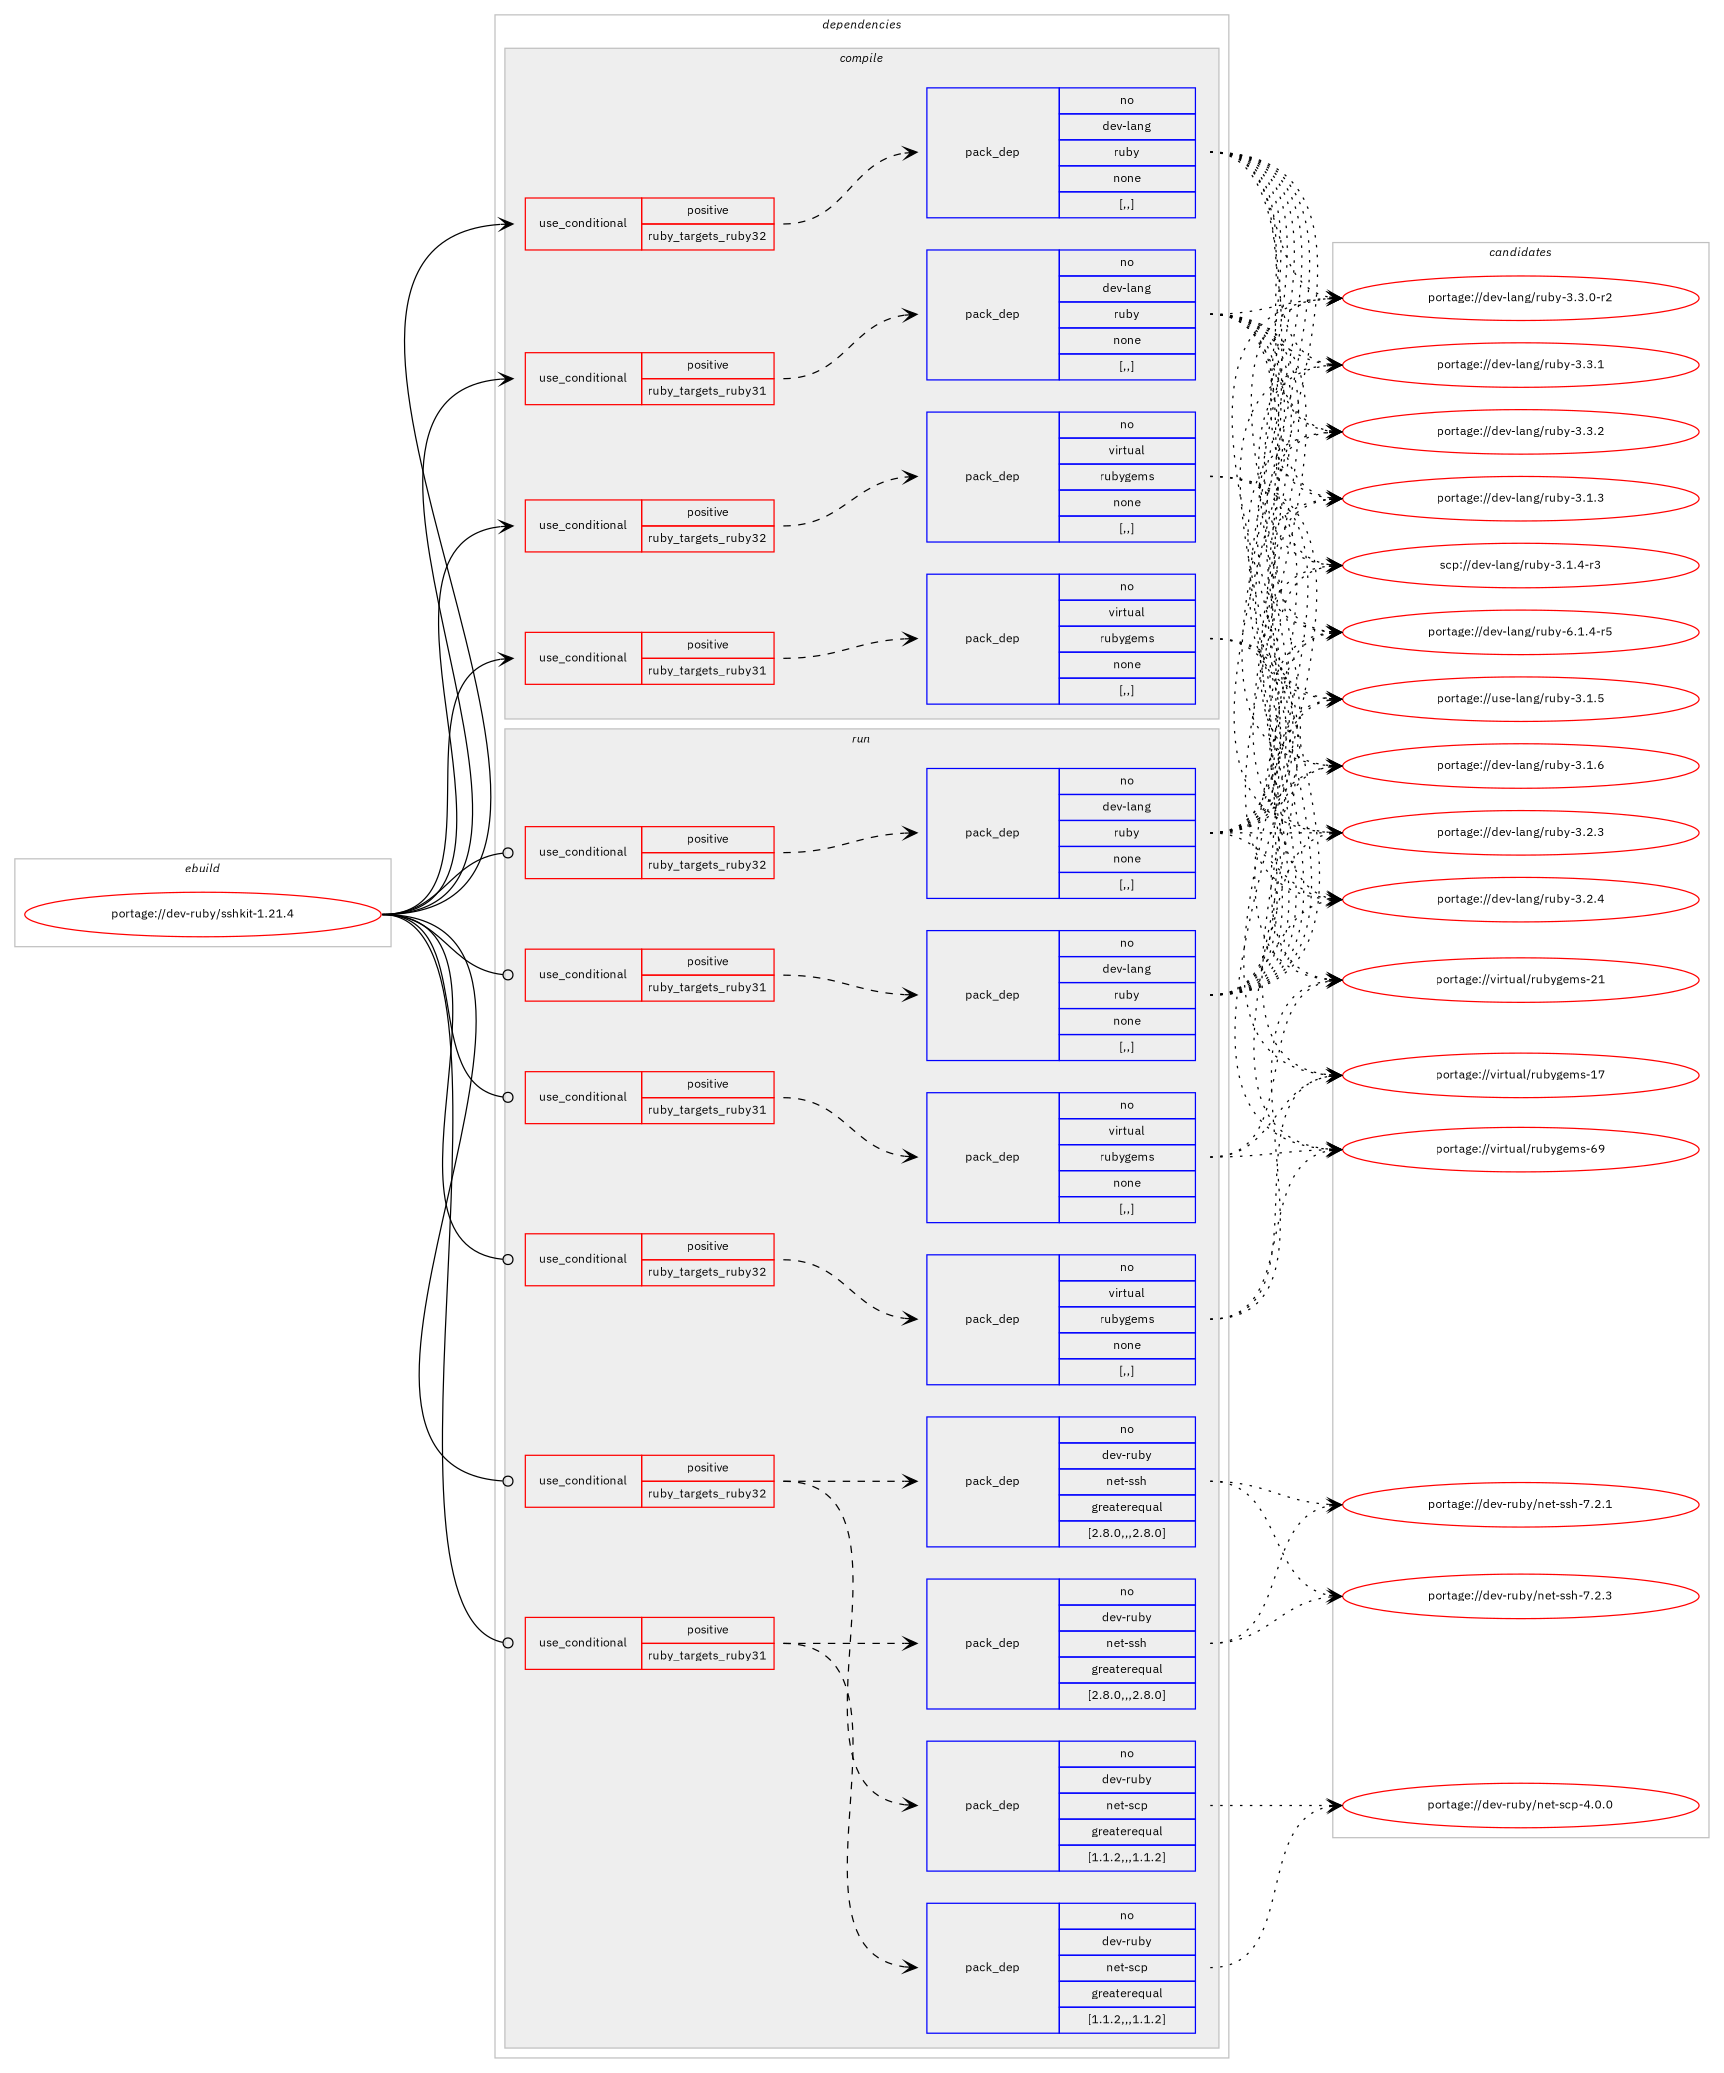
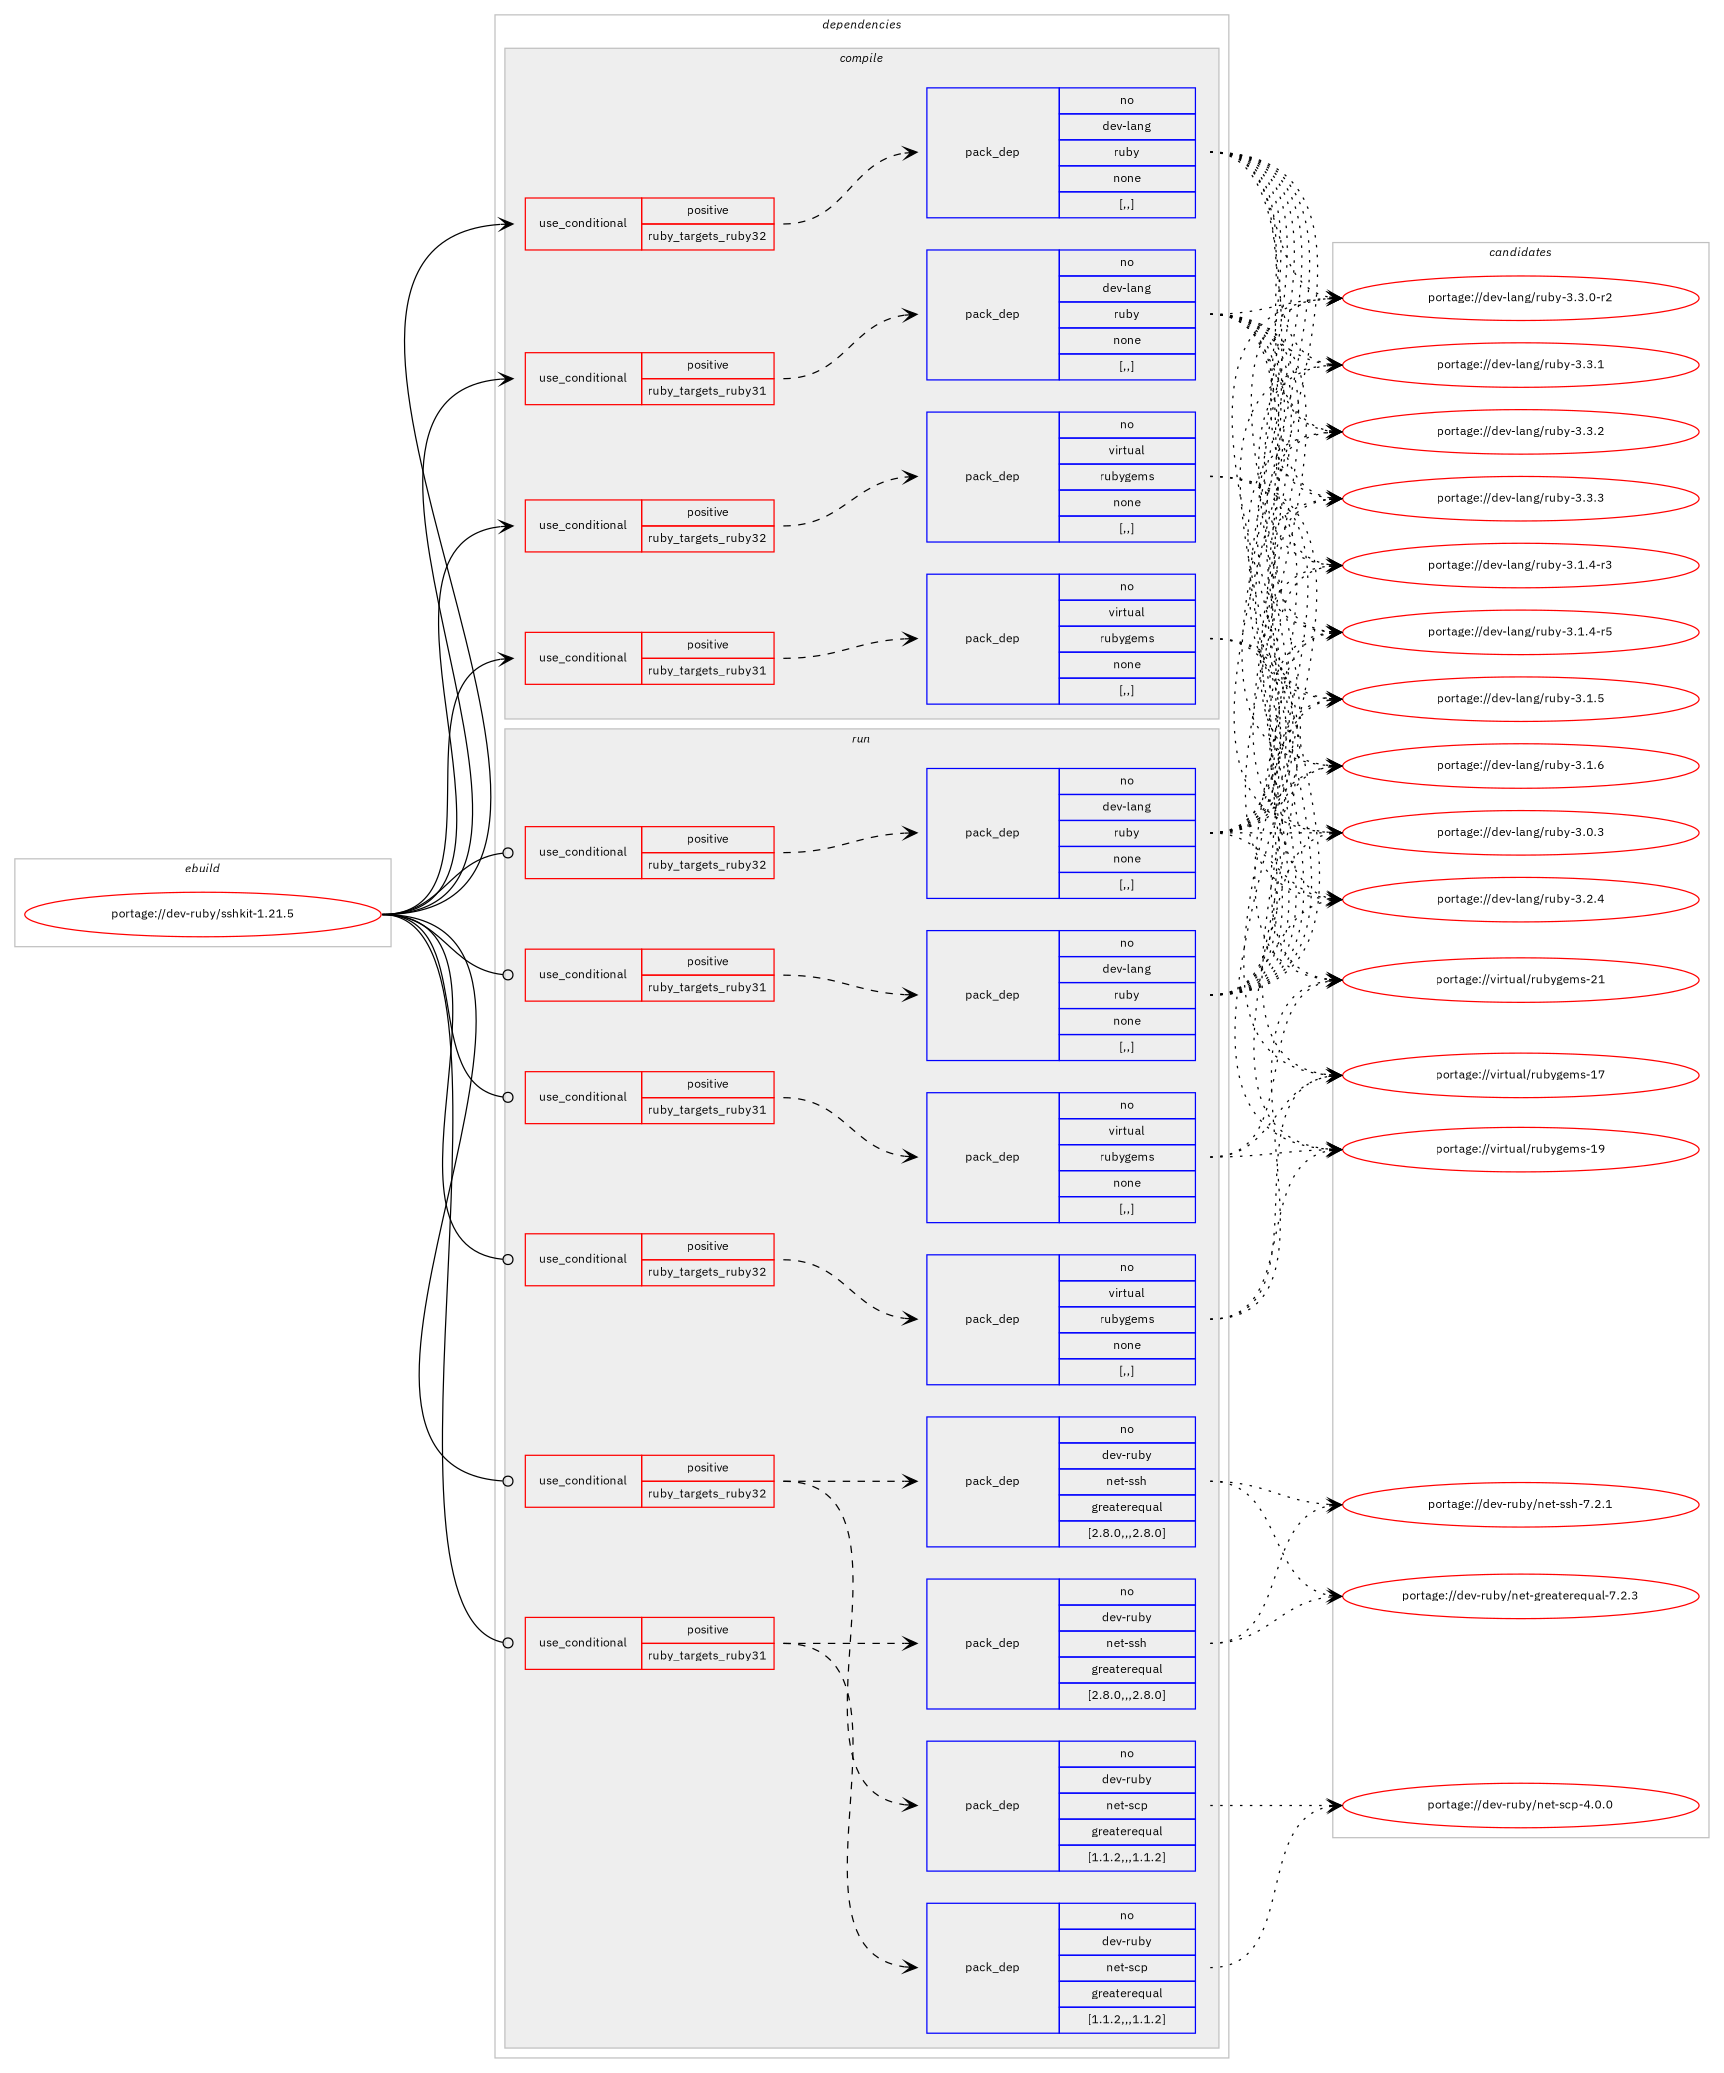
node "portage://dev-lang/ruby-3.1.3": label "portage://dev-lang/ruby-3.1.3" -> "portage://dev-lang/ruby-3.3.3"
node "scp://dev-lang/ruby-3.1.4-r3": label "scp://dev-lang/ruby-3.1.4-r3" -> "portage://dev-lang/ruby-3.1.4-r3"
node "portage://dev-lang/ruby-6.1.4-r5": label "portage://dev-lang/ruby-6.1.4-r5" -> "portage://dev-lang/ruby-3.1.4-r5"
node "portage://use-lang/ruby-3.1.5": label "portage://use-lang/ruby-3.1.5" -> "portage://dev-lang/ruby-3.1.5"
node "portage://dev-lang/ruby-3.2.3": label "portage://dev-lang/ruby-3.2.3" -> "portage://dev-lang/ruby-3.0.3"
node "portage://dev-ruby/sshkit-1.21.4": label "portage://dev-ruby/sshkit-1.21.4" -> "portage://dev-ruby/sshkit-1.21.5"
node "portage://virtual/rubygems-69": label "portage://virtual/rubygems-69" -> "portage://virtual/rubygems-19"
node "portage://dev-ruby/net-ssh-7.2.3": label "portage://dev-ruby/net-ssh-7.2.3" -> "portage://dev-ruby/net-greaterequal-7.2.3"
